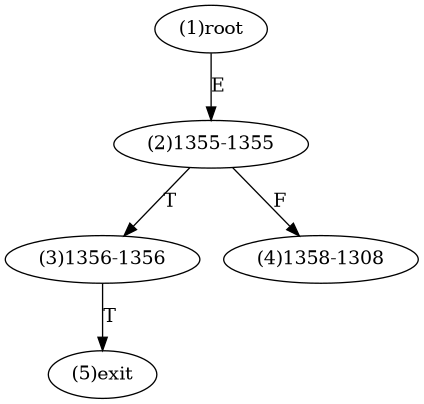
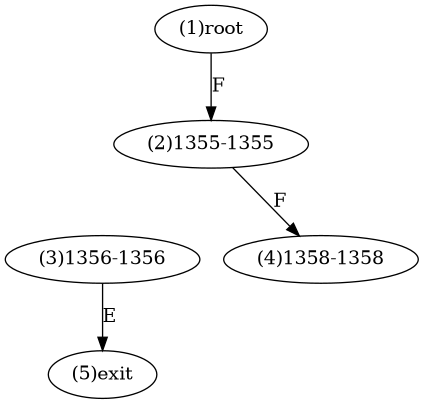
edge "(1)root" -> "(2)1355-1355": label "E" -> "F"
edge "(2)1355-1355" -> "(3)1356-1356": removed, label "T"
node "(4)1358-1308": label "(4)1358-1308" -> "(4)1358-1358"
edge "(3)1356-1356" -> "(5)exit": label "T" -> "E"
